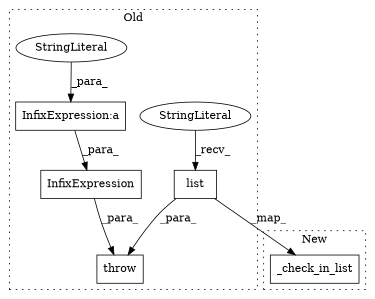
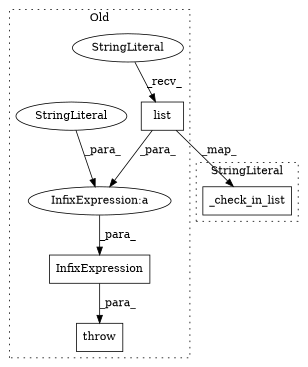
node "InfixExpression:a": shape box -> ellipse
edge "list" -> "throw": now "list" -> "InfixExpression:a"
cluster "New": label "New" -> "StringLiteral"
